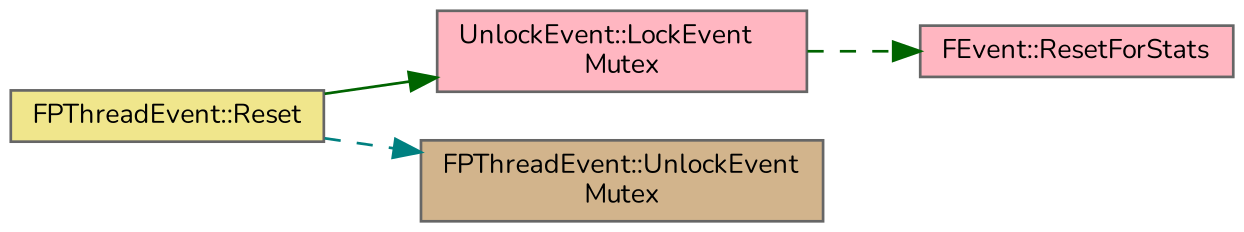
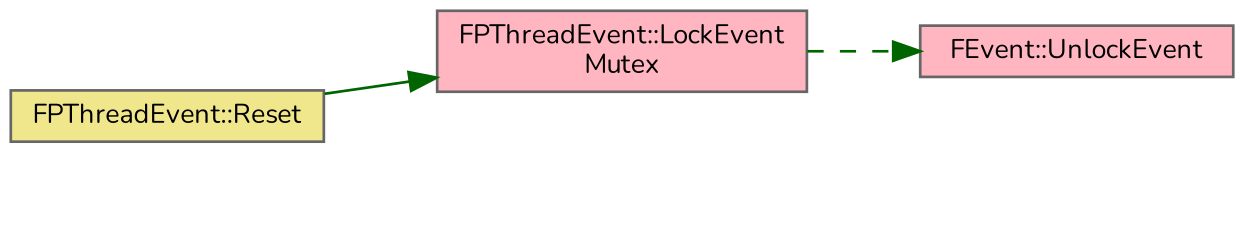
node "UnlockEvent::LockEvent Mutex": label "UnlockEvent::LockEvent Mutex" -> "FPThreadEvent::LockEvent Mutex"
node "FEvent::ResetForStats": label "FEvent::ResetForStats" -> "FEvent::UnlockEvent"
node "FPThreadEvent::UnlockEvent Mutex": removed
